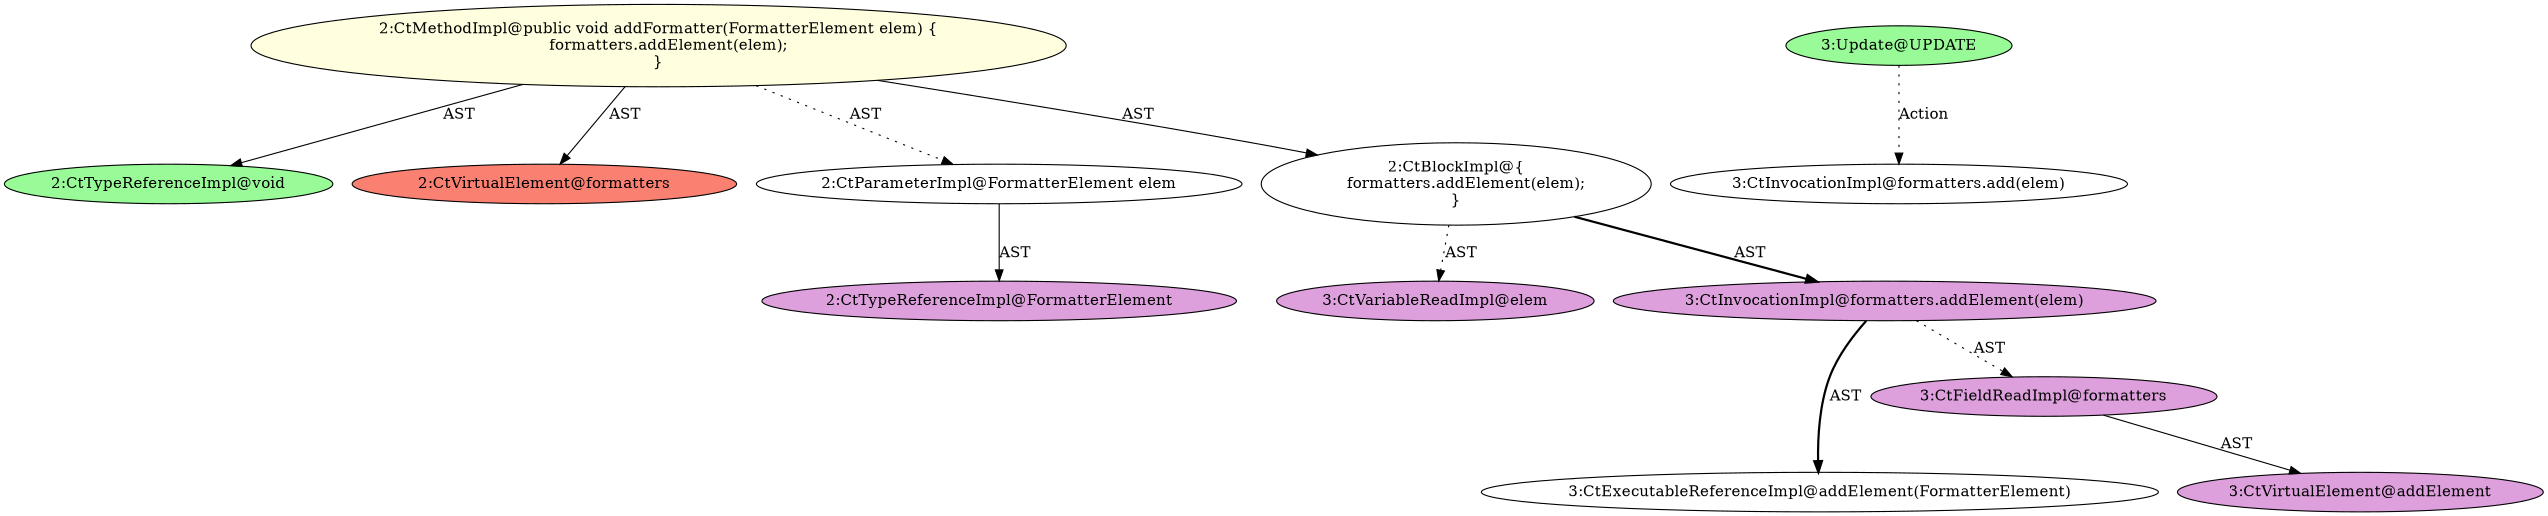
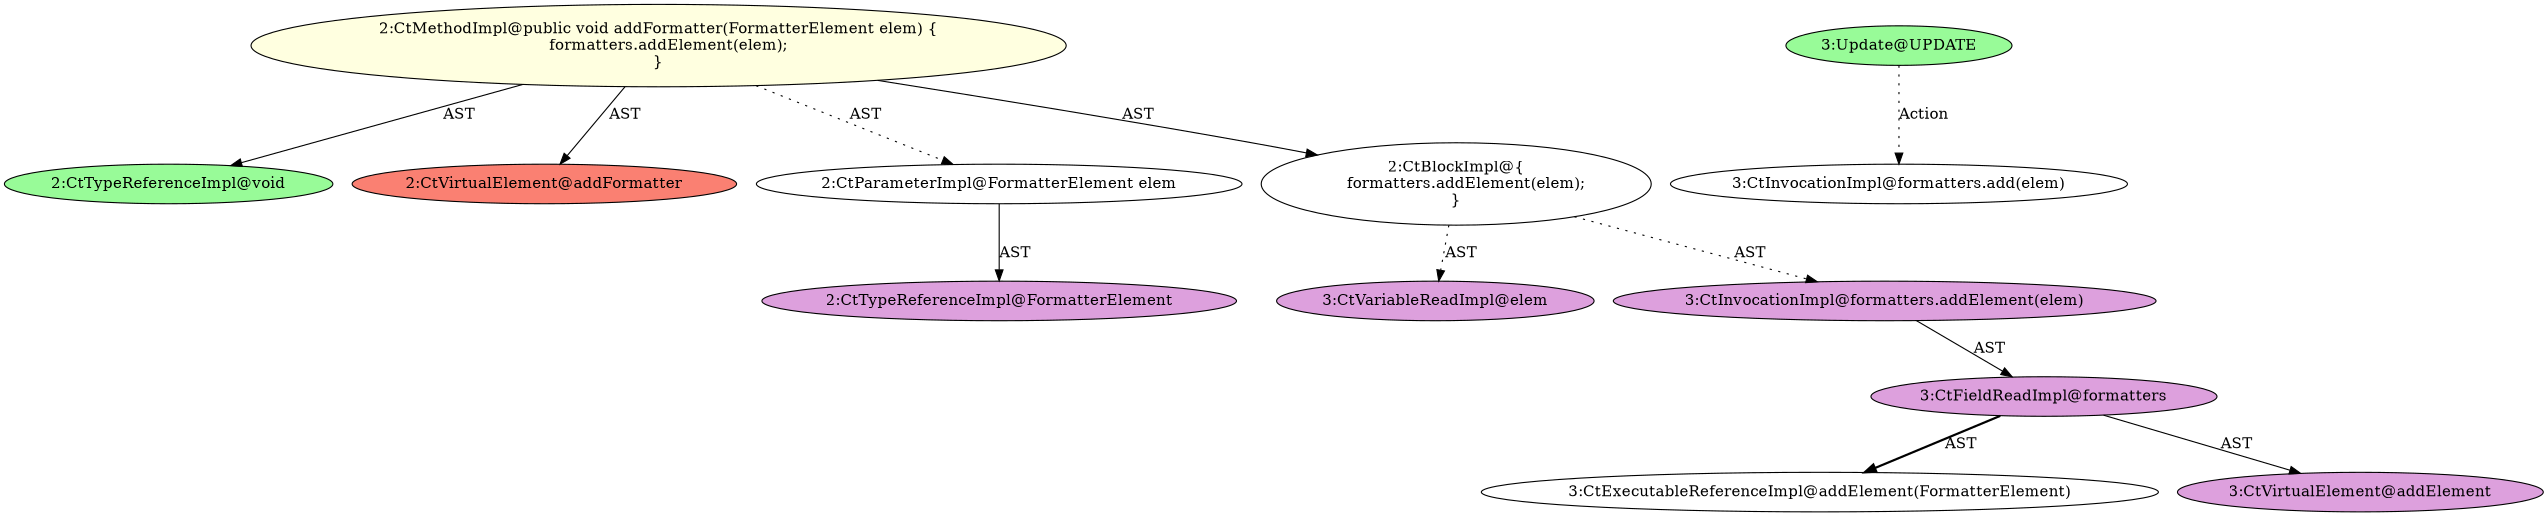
node "2:CtVirtualElement@formatters": label "2:CtVirtualElement@formatters" -> "2:CtVirtualElement@addFormatter"
edge "2:CtBlockImpl@{ formatters.addElement(elem); }" -> "3:CtInvocationImpl@formatters.addElement(elem)": style bold -> dotted
edge "3:CtInvocationImpl@formatters.addElement(elem)" -> "3:CtFieldReadImpl@formatters": style dotted -> solid
edge "3:CtInvocationImpl@formatters.addElement(elem)" -> "3:CtExecutableReferenceImpl@addElement(FormatterElement)": now "3:CtFieldReadImpl@formatters" -> "3:CtExecutableReferenceImpl@addElement(FormatterElement)"
